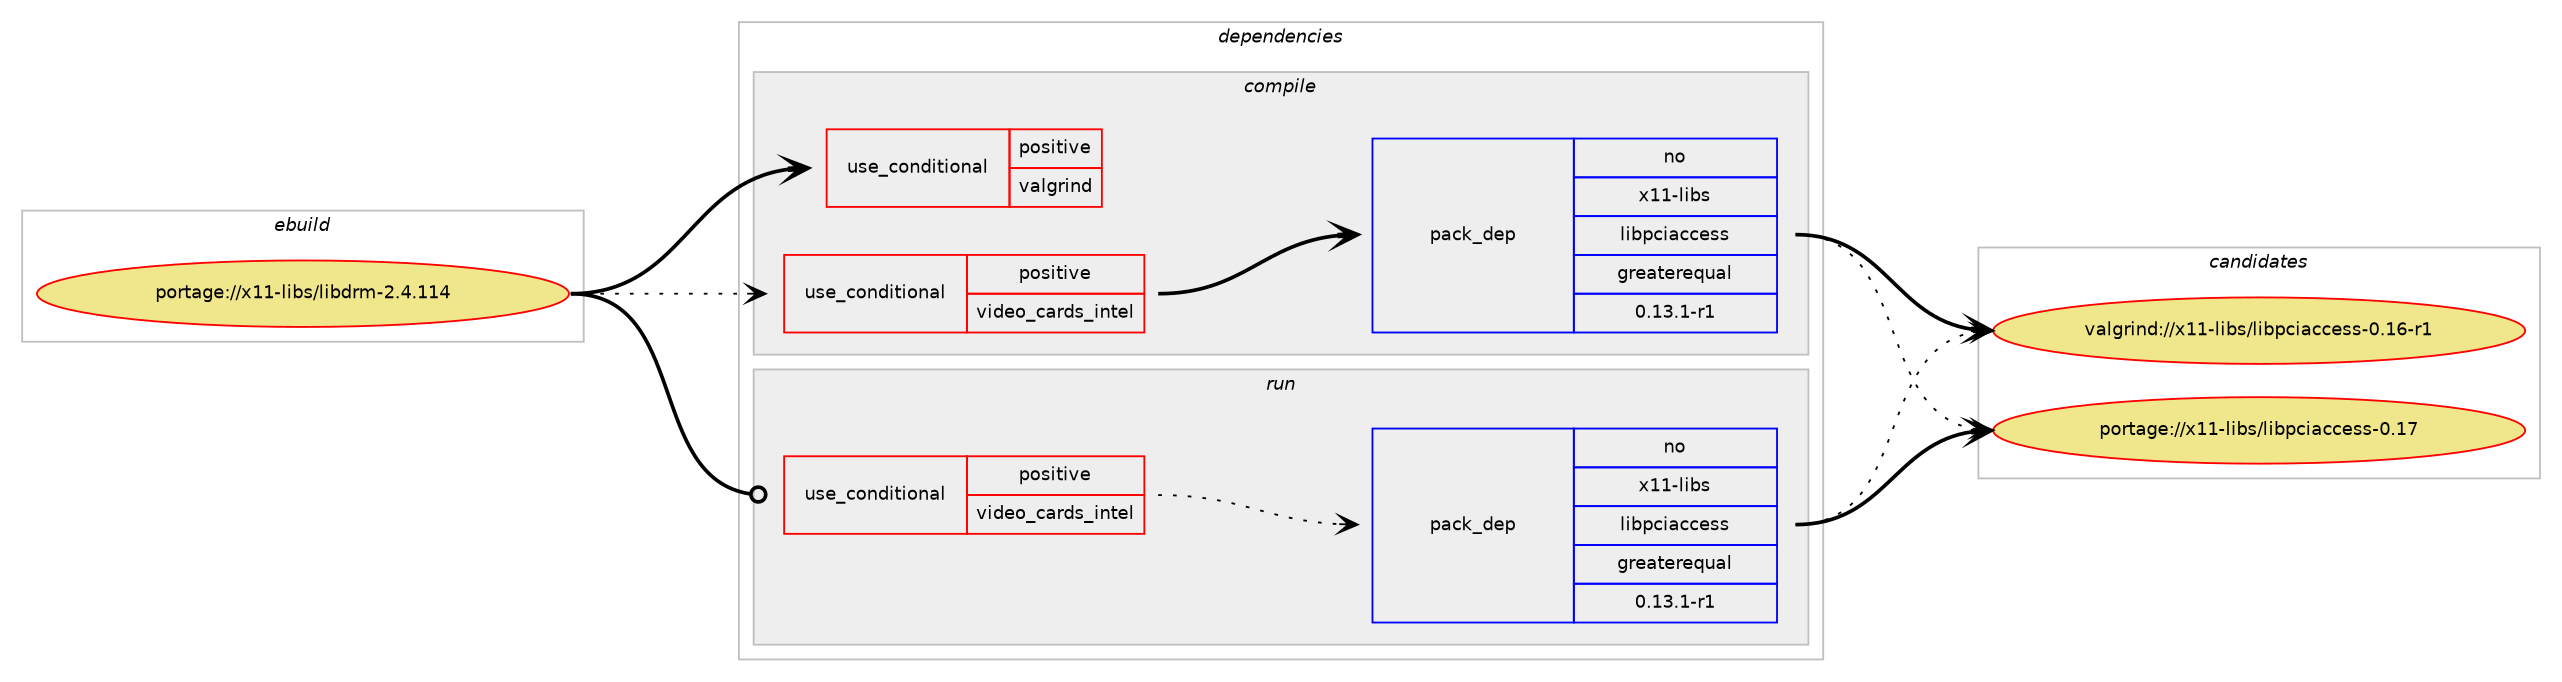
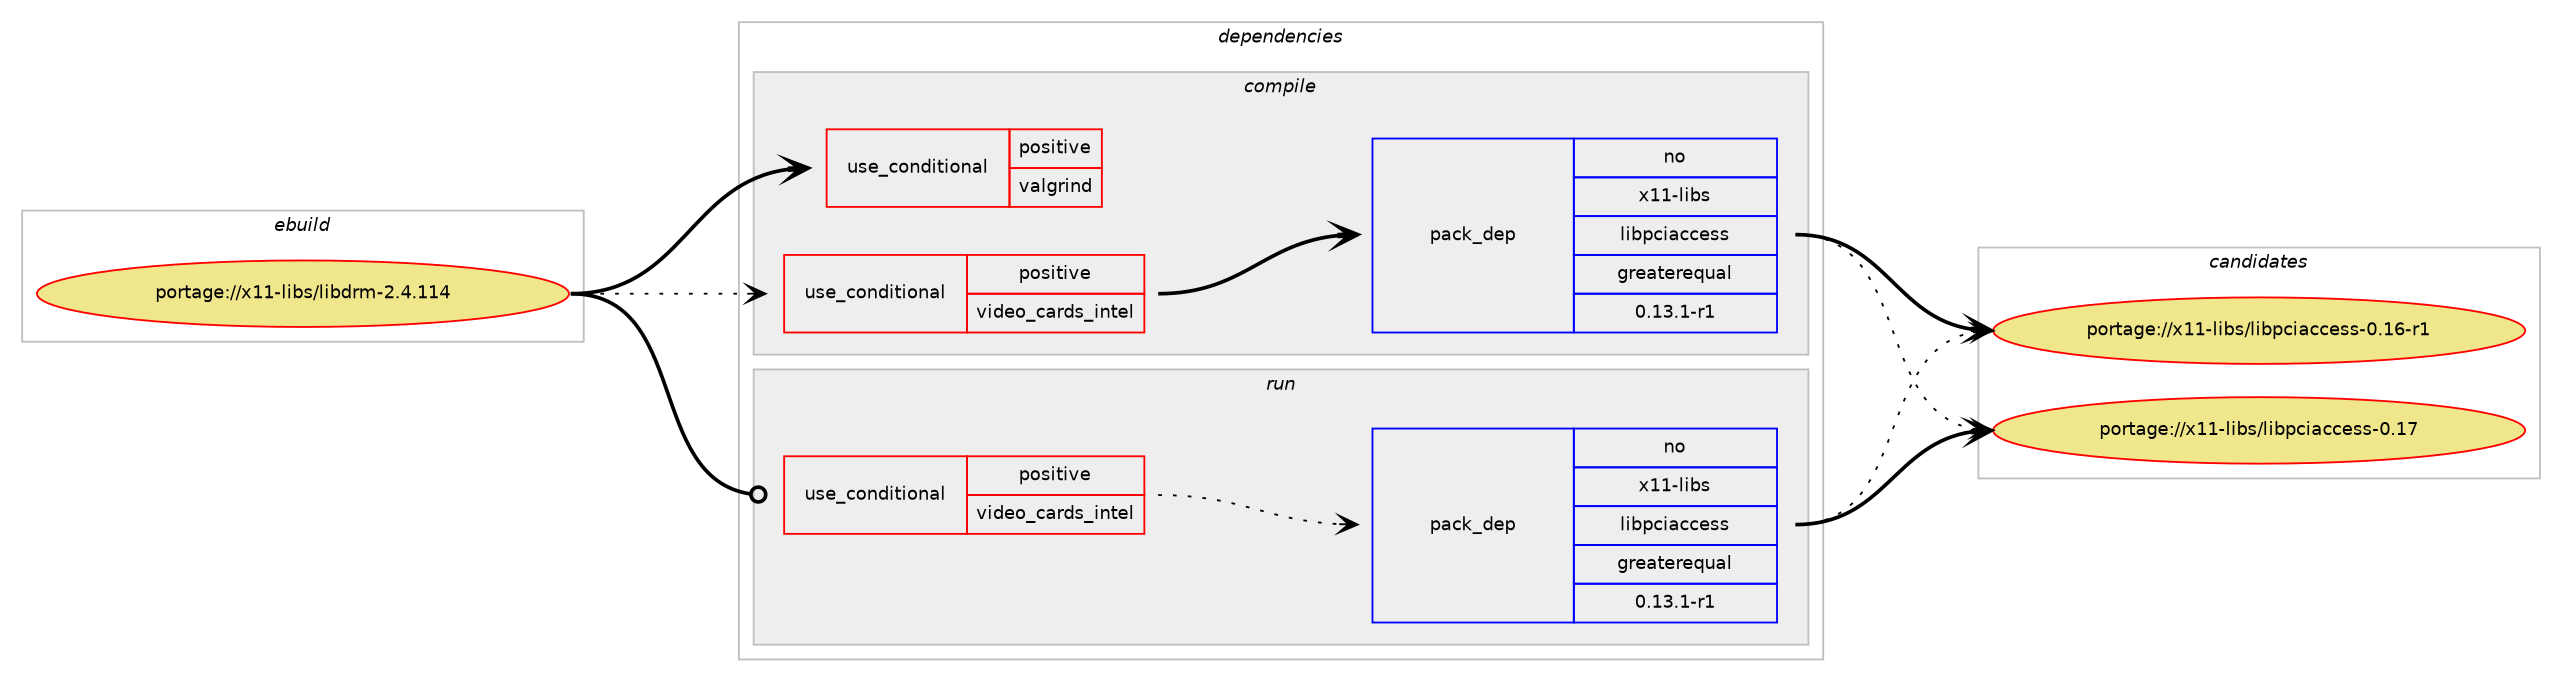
node "valgrind://x11-libs/libpciaccess-0.16-r1": label "valgrind://x11-libs/libpciaccess-0.16-r1" -> "portage://x11-libs/libpciaccess-0.16-r1"
